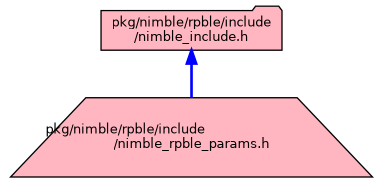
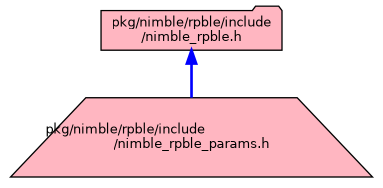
node "pkg/nimble/rpble/include /nimble_include.h": label "pkg/nimble/rpble/include /nimble_include.h" -> "pkg/nimble/rpble/include /nimble_rpble.h"
